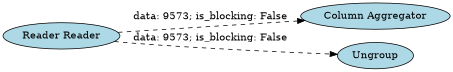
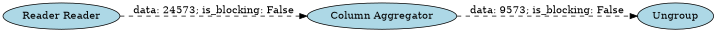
edge "Reader Reader" -> "Column Aggregator": label "data: 9573; is_blocking: False" -> "data: 24573; is_blocking: False"
edge "Reader Reader" -> "Ungroup": now "Column Aggregator" -> "Ungroup"
